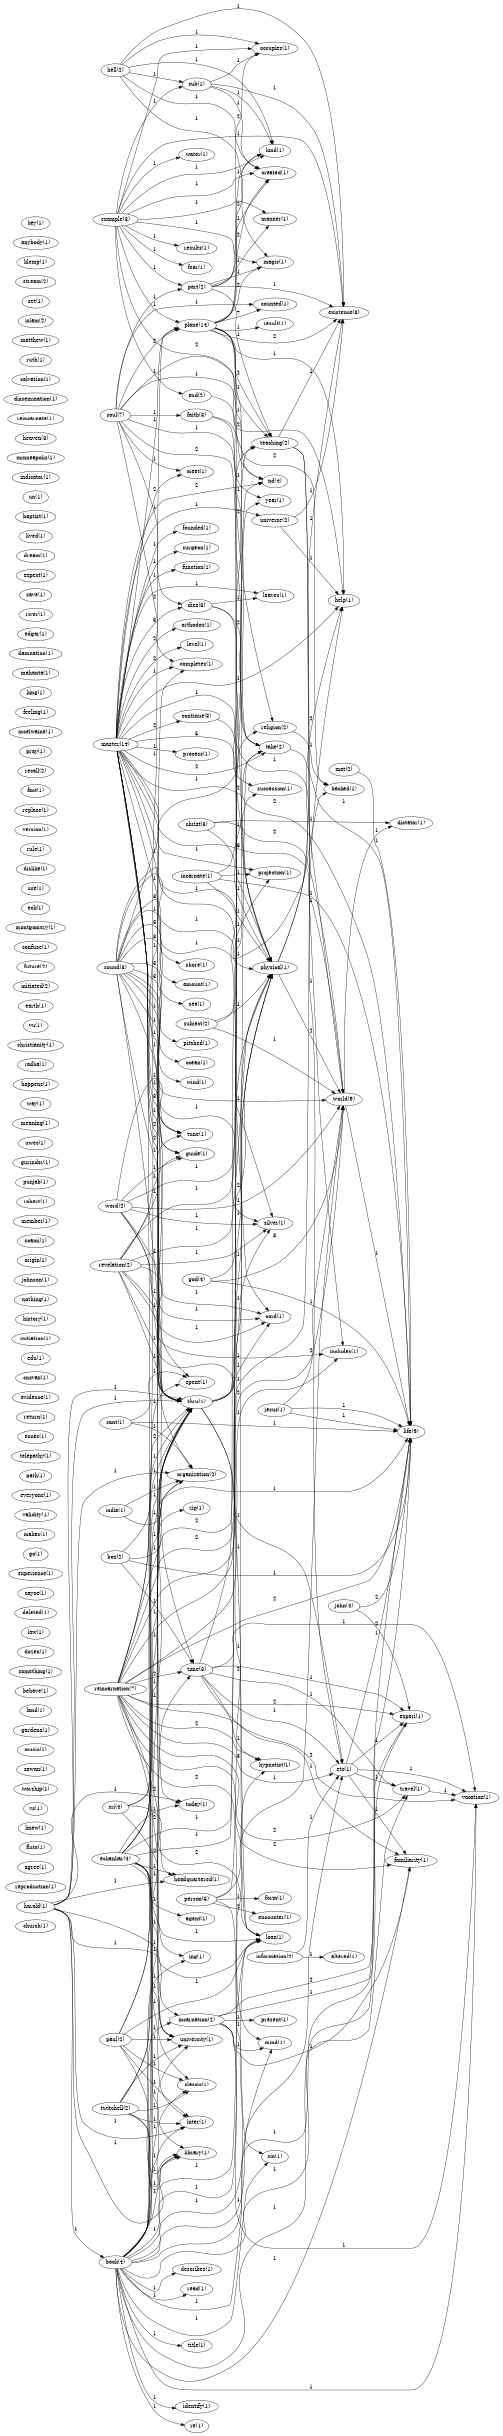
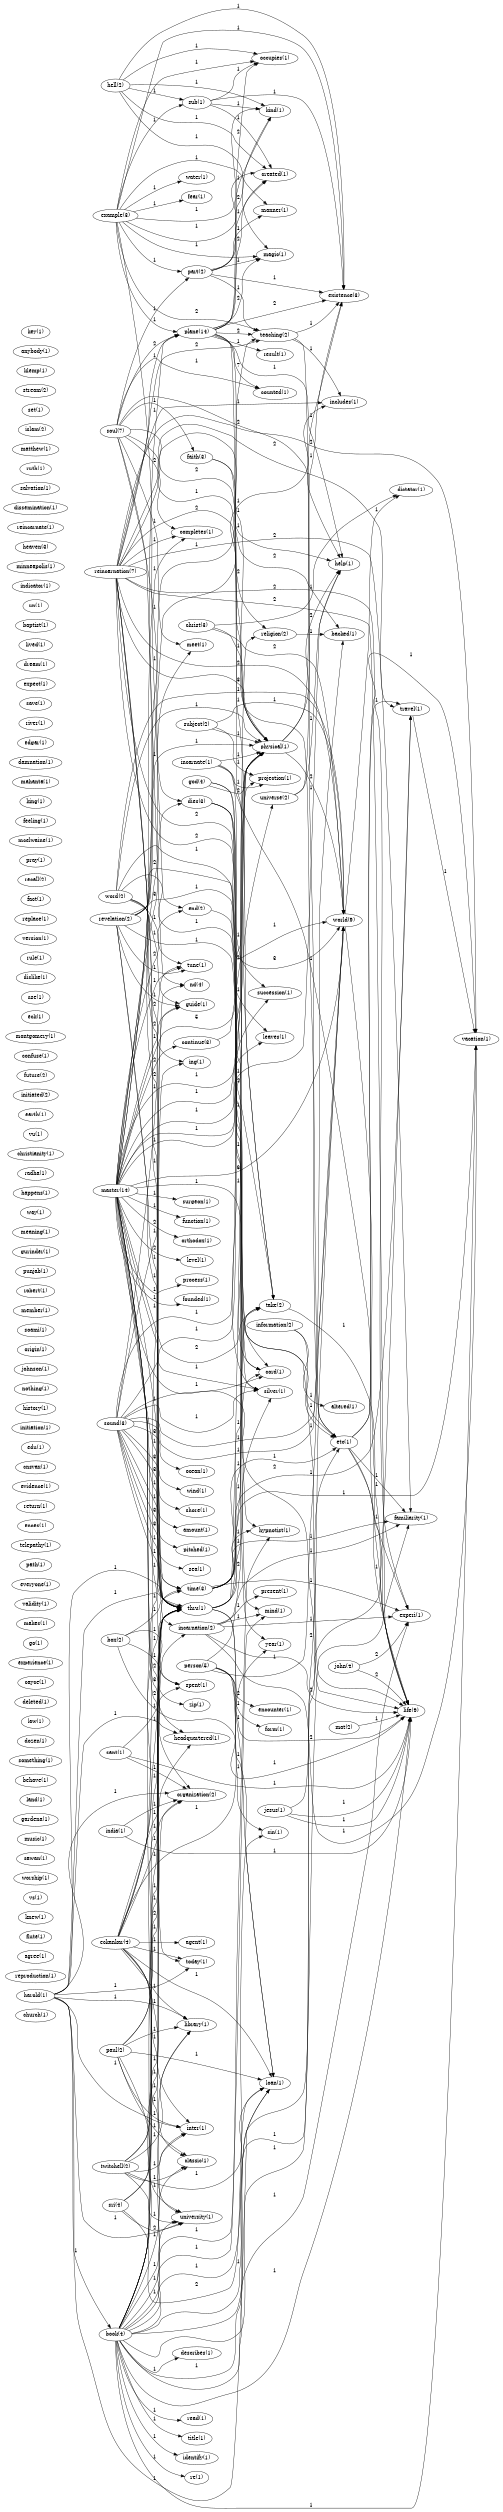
node "results(1)": removed
edge "plane(14)" -> "nd(4)": removed, label "1"
edge "master(14)" -> "nd(4)": now "master(14)" -> "end(2)"
node "uwec(1)": removed
edge "person(5)" -> "life(9)": added, label "2"
